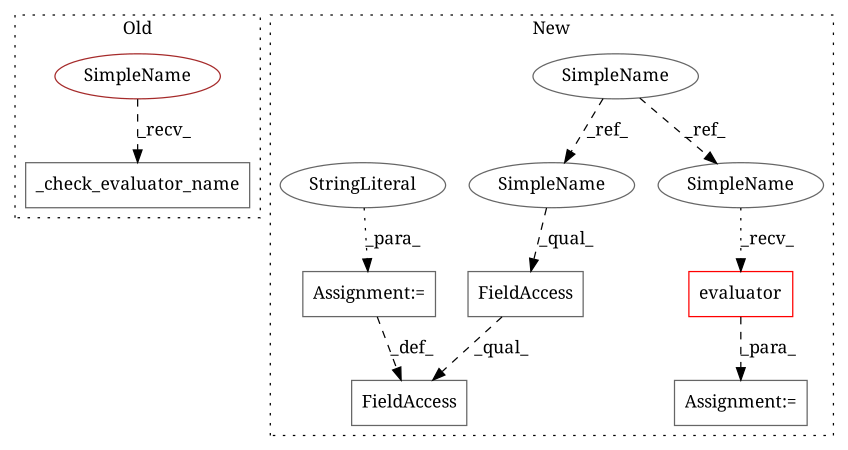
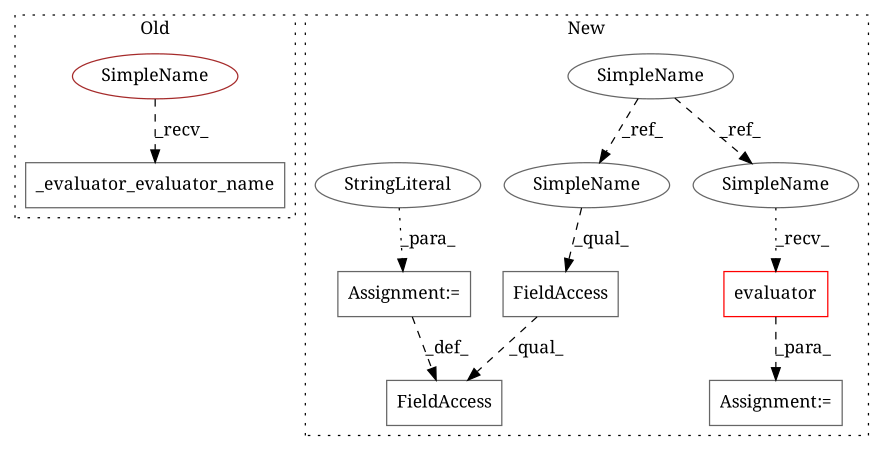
node "_check_evaluator_name": label "_check_evaluator_name" -> "_evaluator_evaluator_name"
